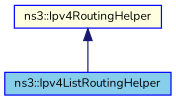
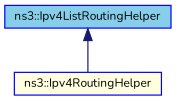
edge "ns3::Ipv4ListRoutingHelper" -> "ns3::Ipv4RoutingHelper": reversed
